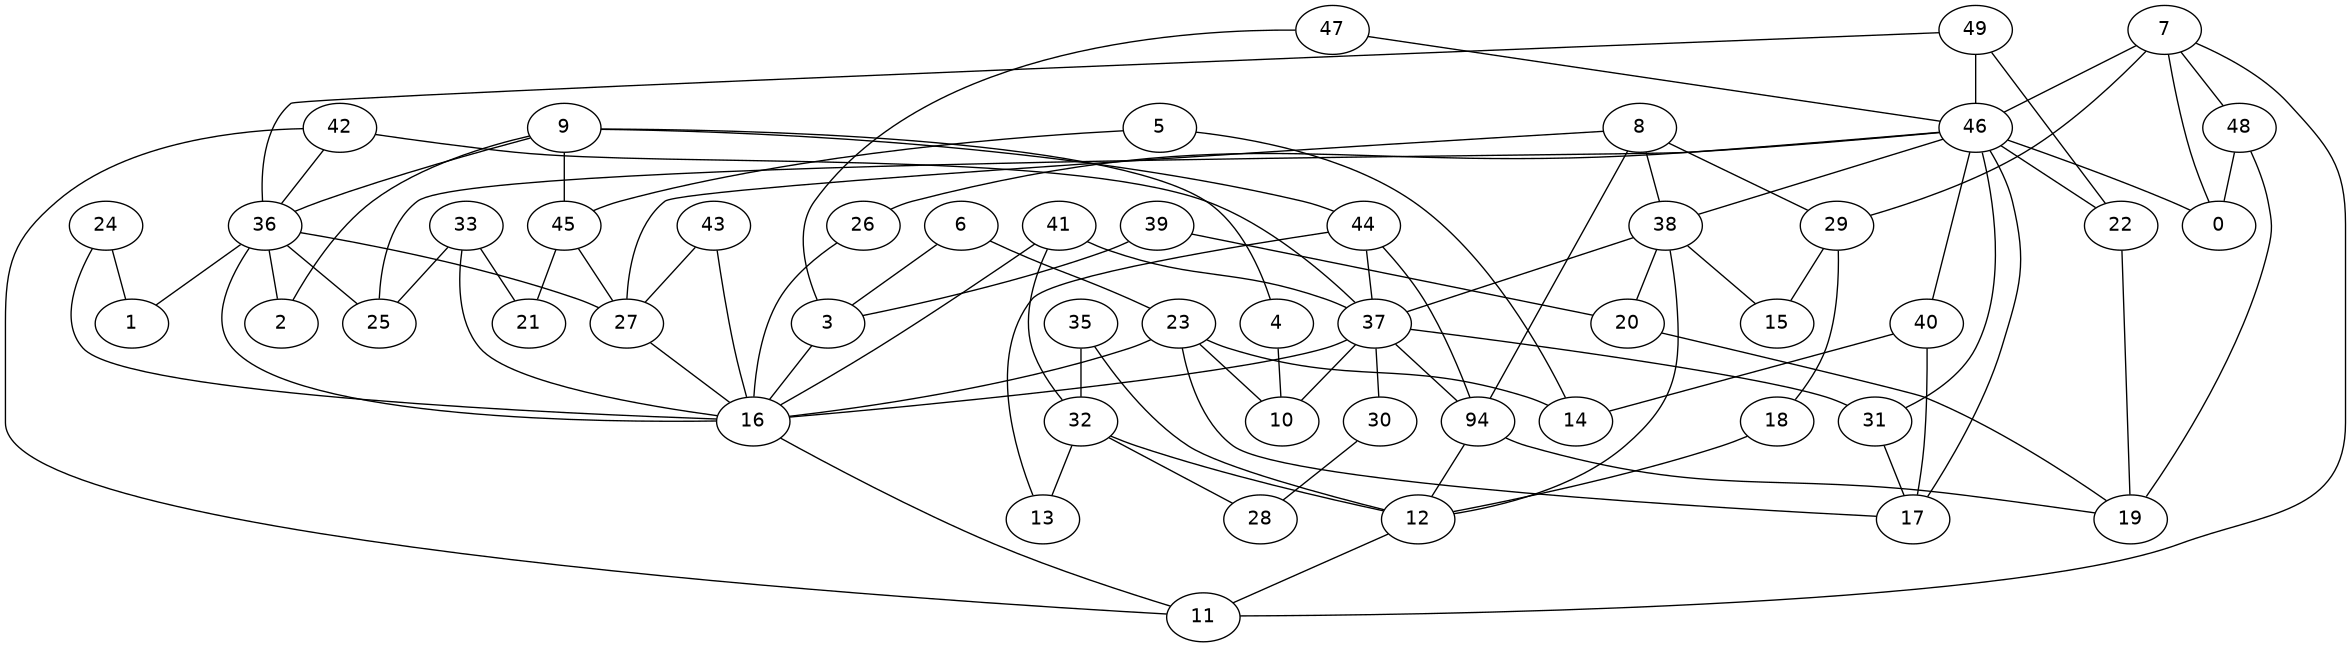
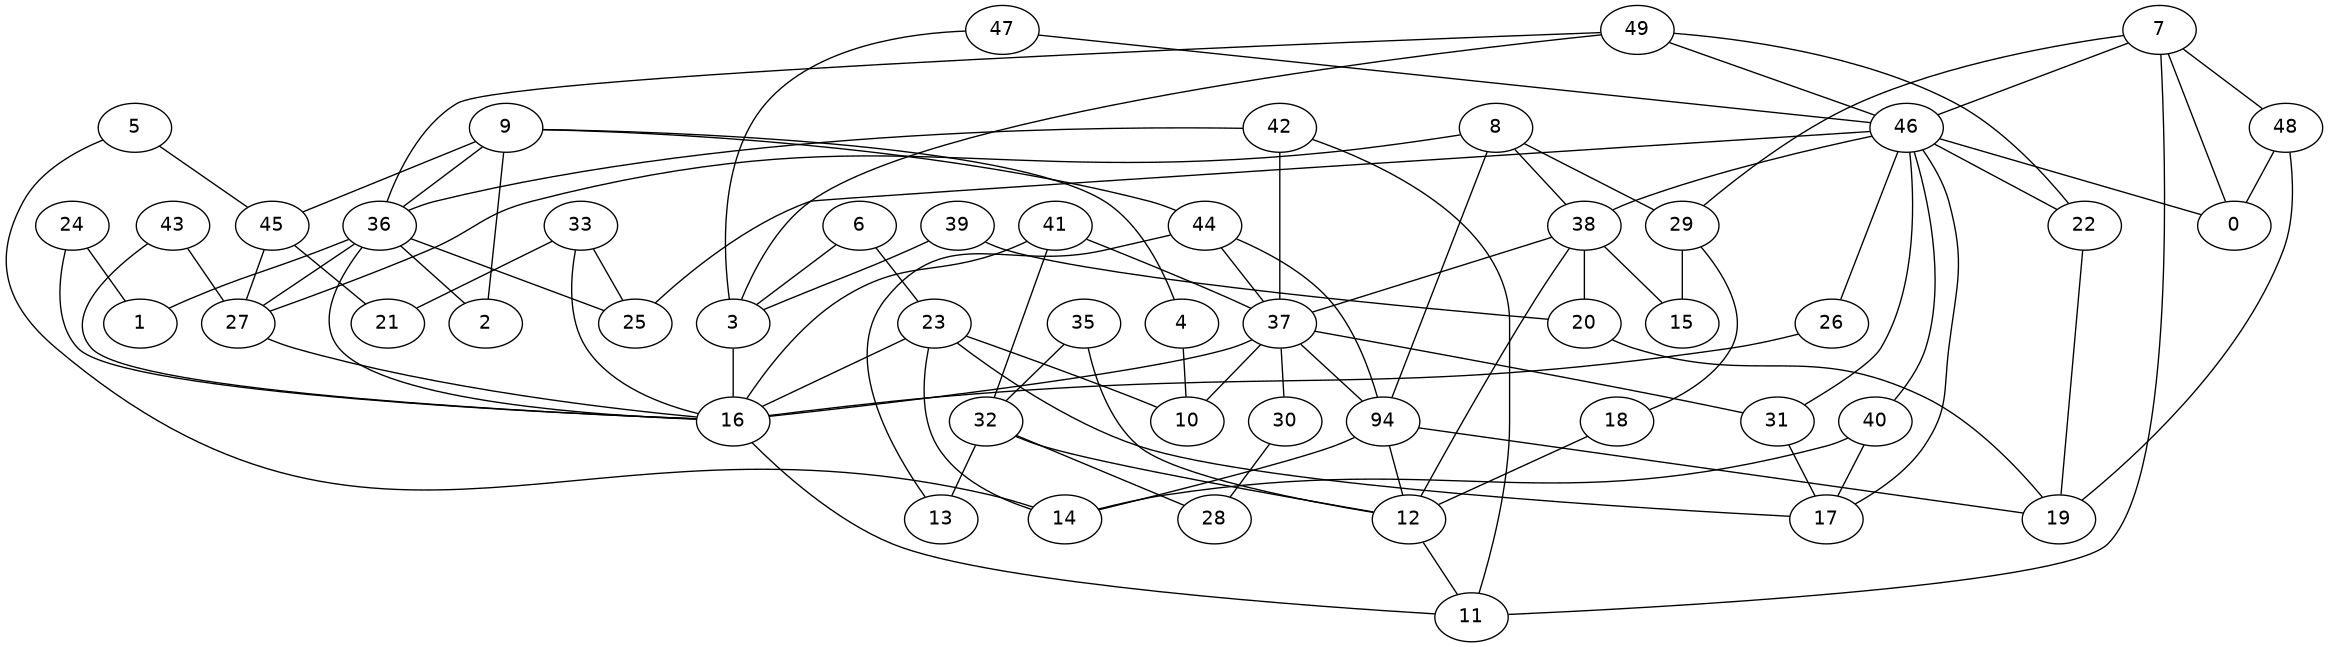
edge "49" -- "3": added
edge "94" -- "14": added
